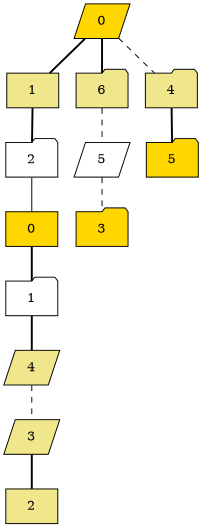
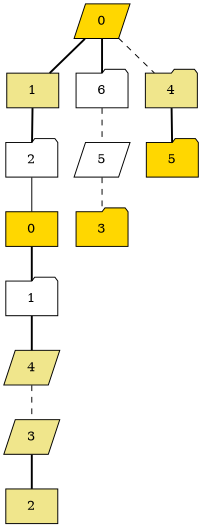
node "6": fillcolor khaki -> white
